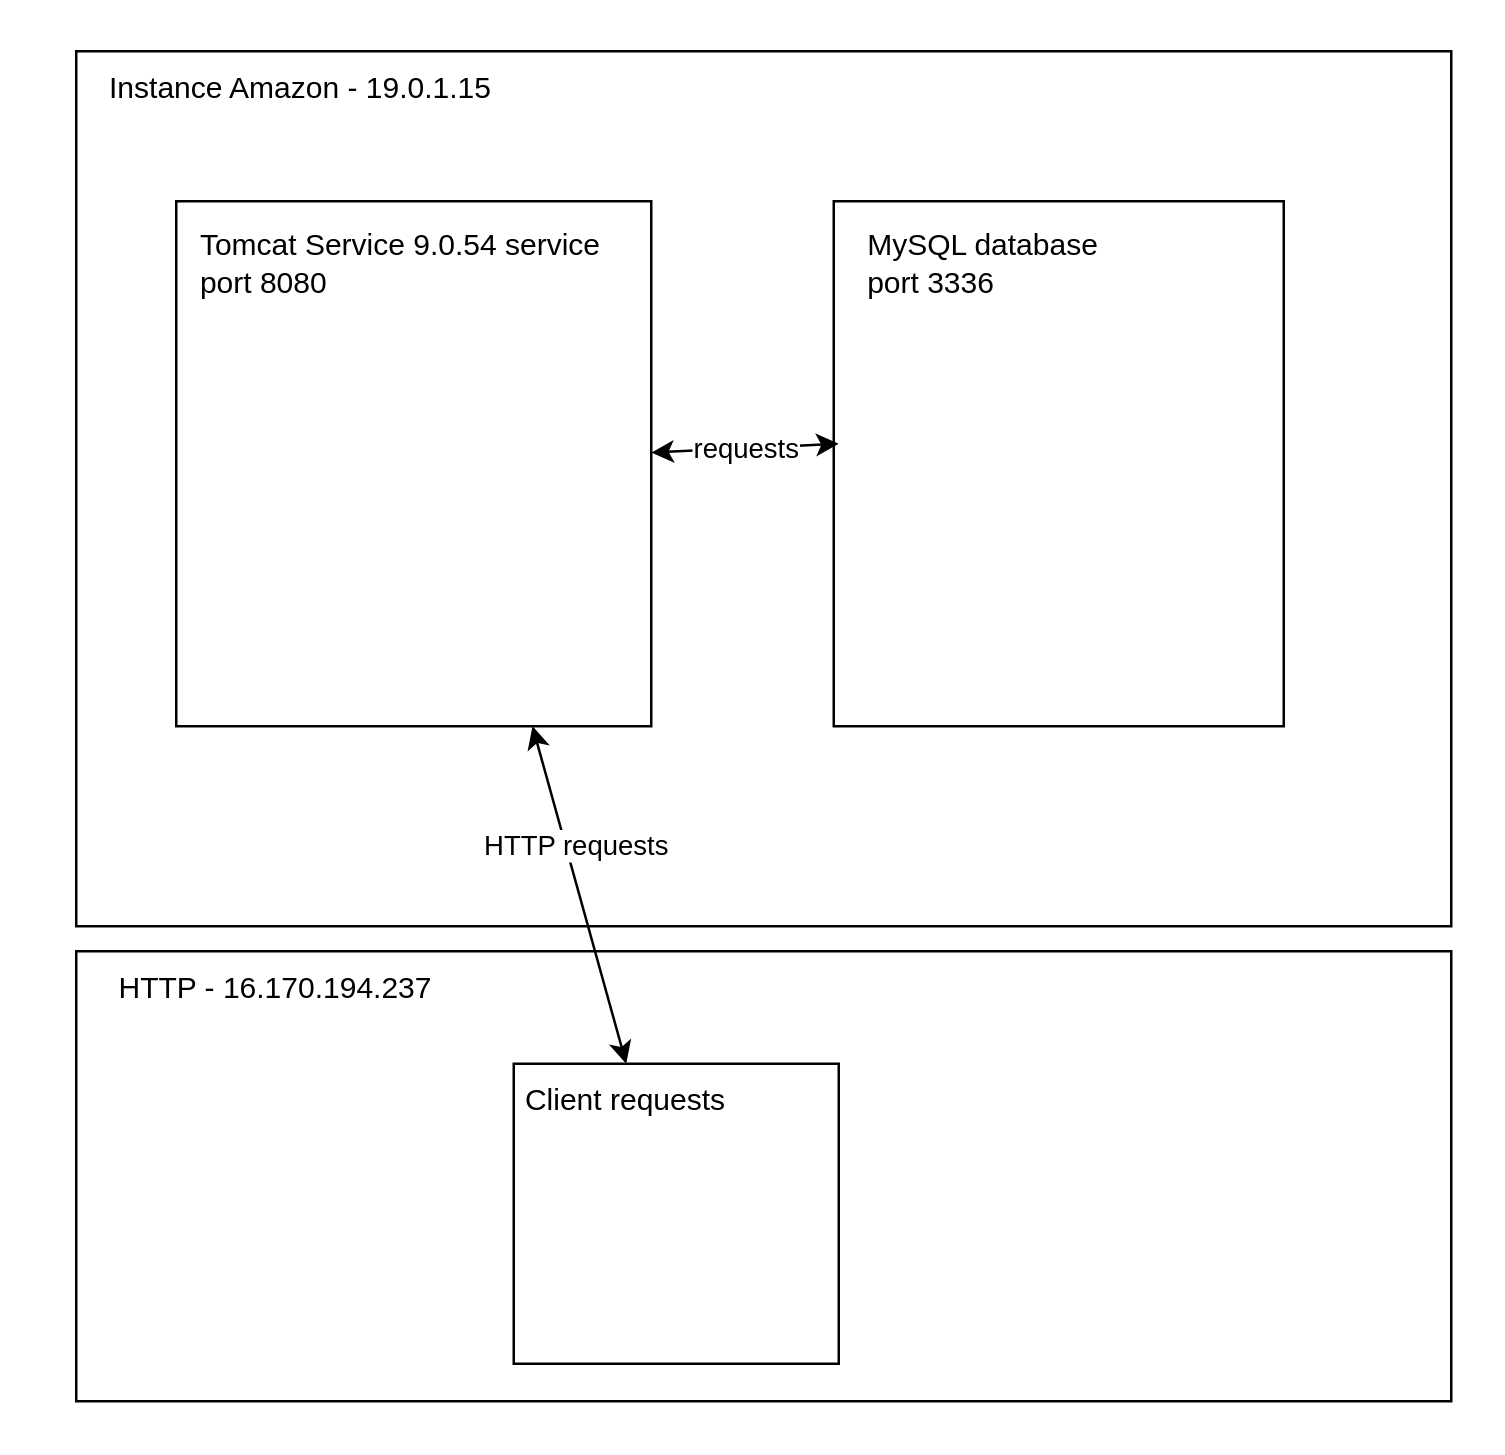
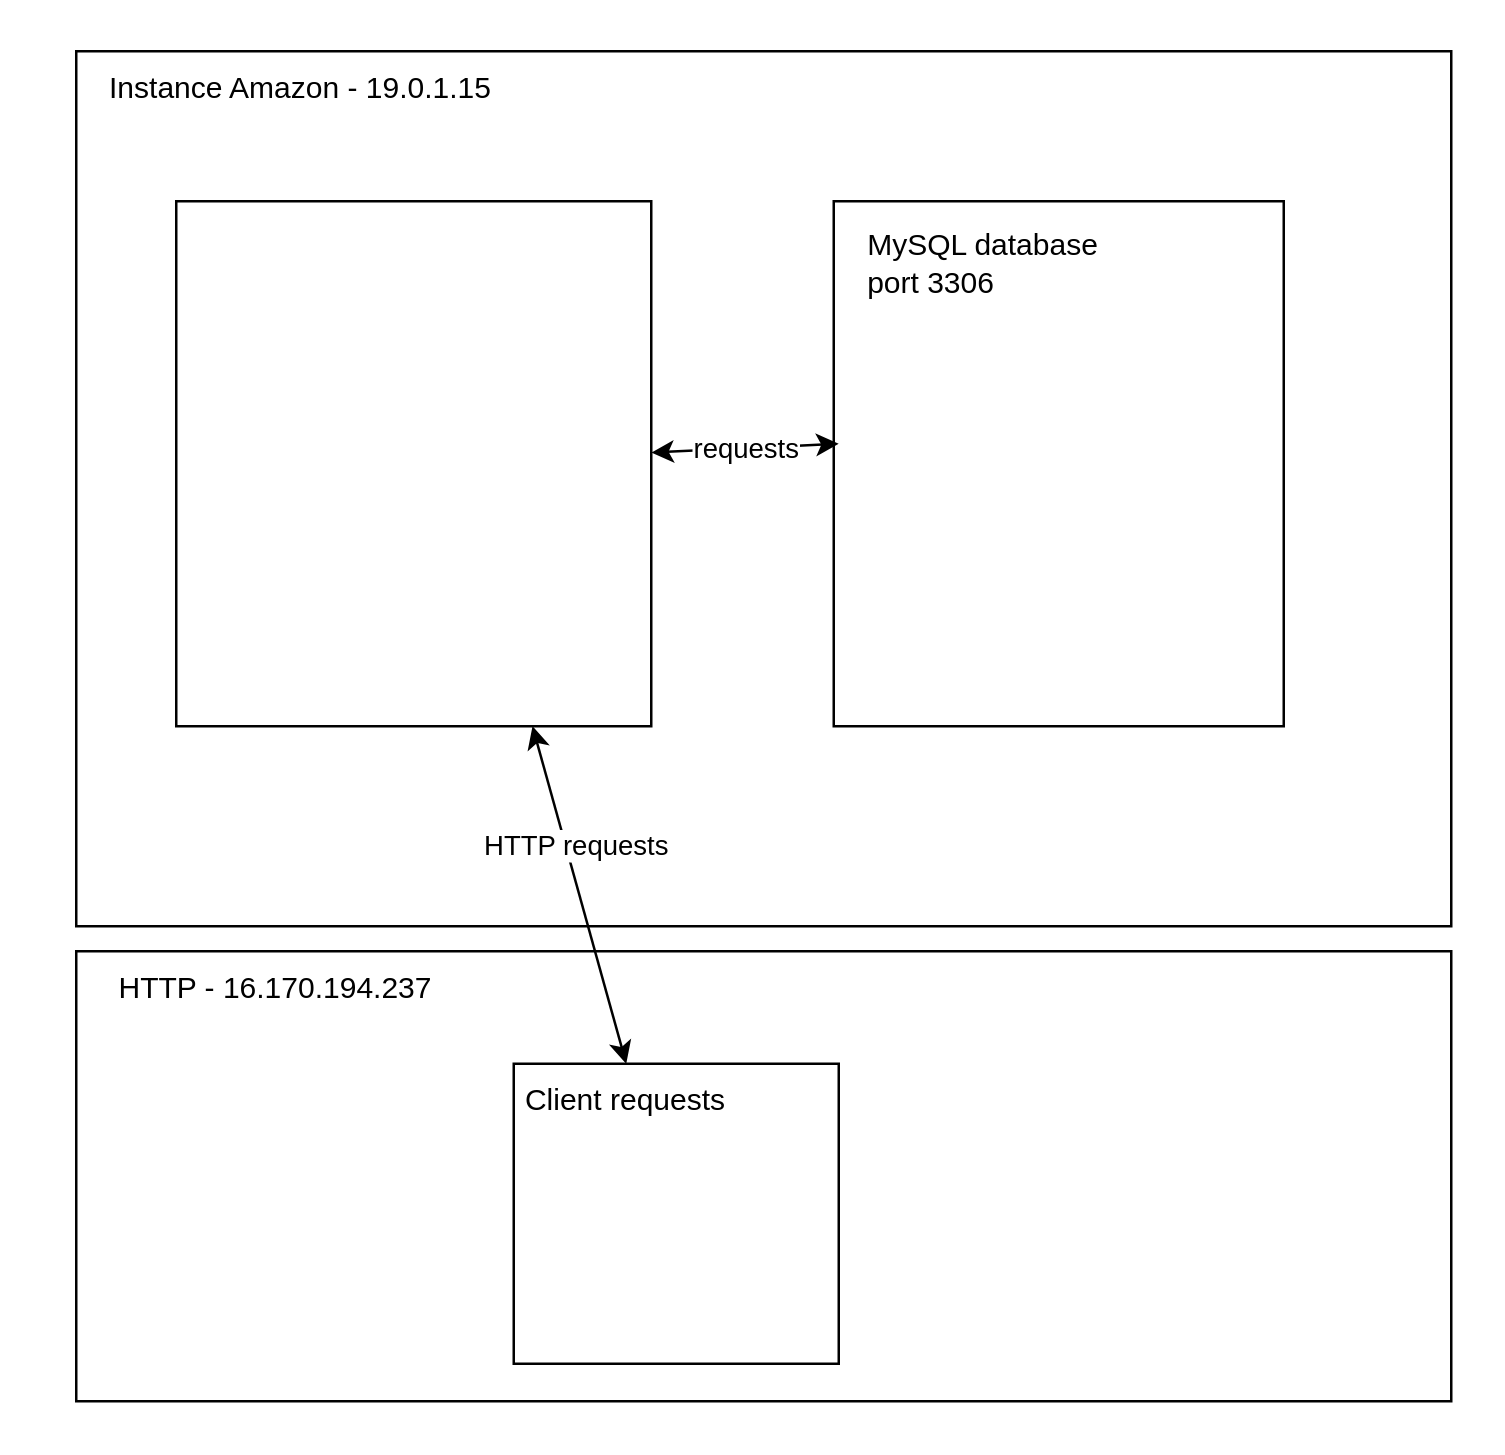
node "Tomcat Service 9.0.54 service port 8080": removed
node "MySQL database port 3336": label "MySQL database port 3336" -> "MySQL database port 3306"
